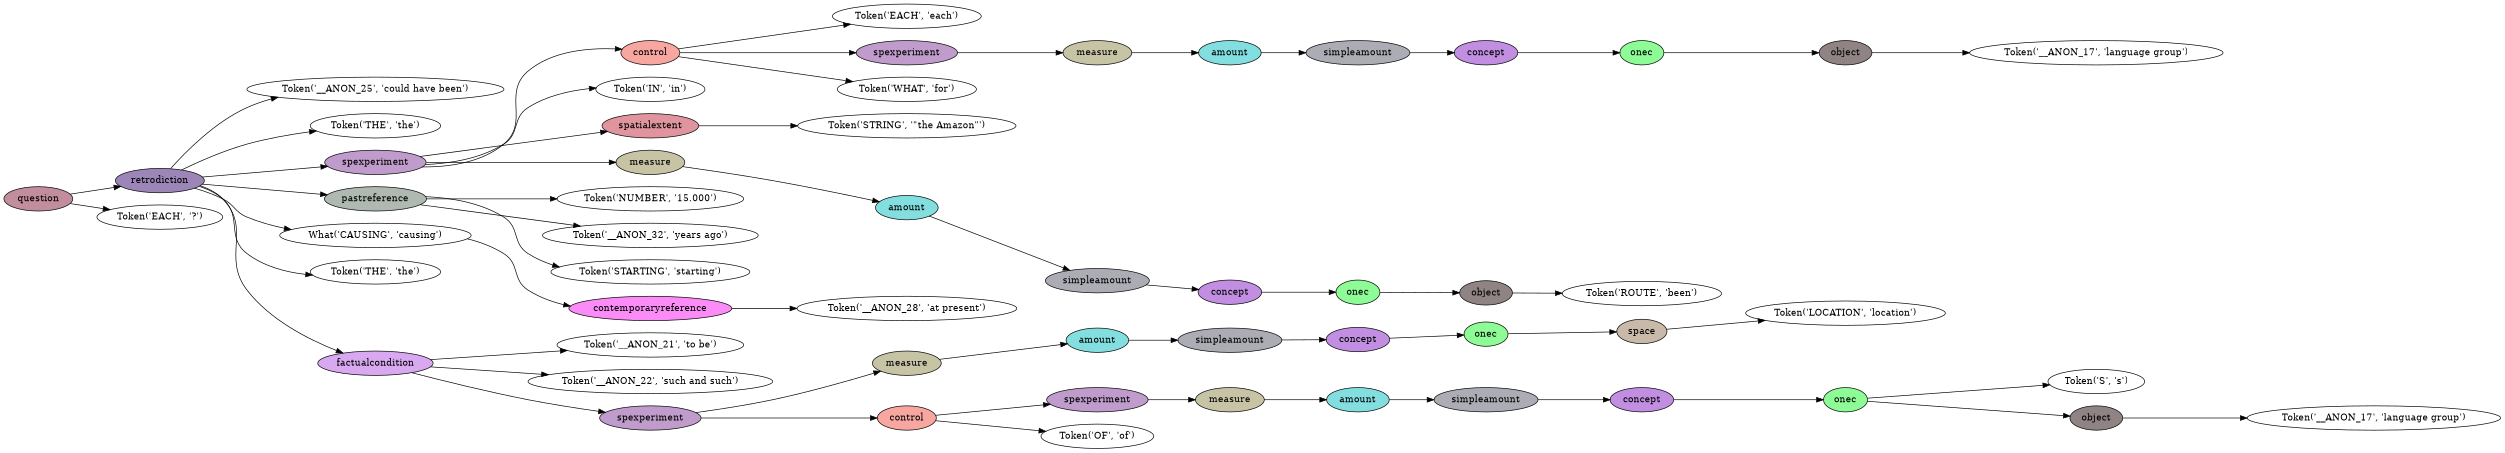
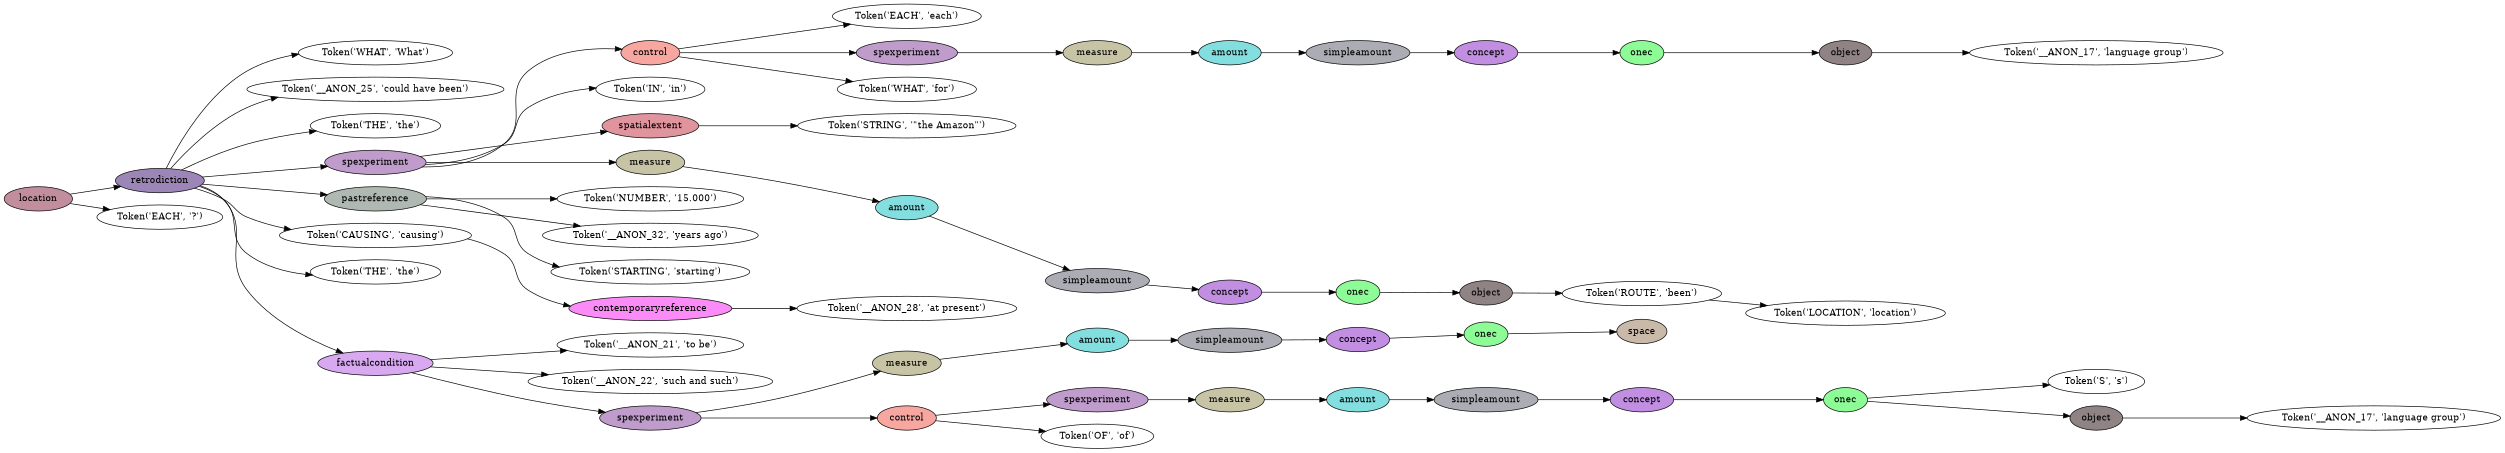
node "Token('WHAT', 'What')": added
node "question": label "question" -> "location"
node "What('CAUSING', 'causing')": label "What('CAUSING', 'causing')" -> "Token('CAUSING', 'causing')"
edge "space" -> "Token('LOCATION', 'location')": now "Token('ROUTE', 'been')" -> "Token('LOCATION', 'location')"
